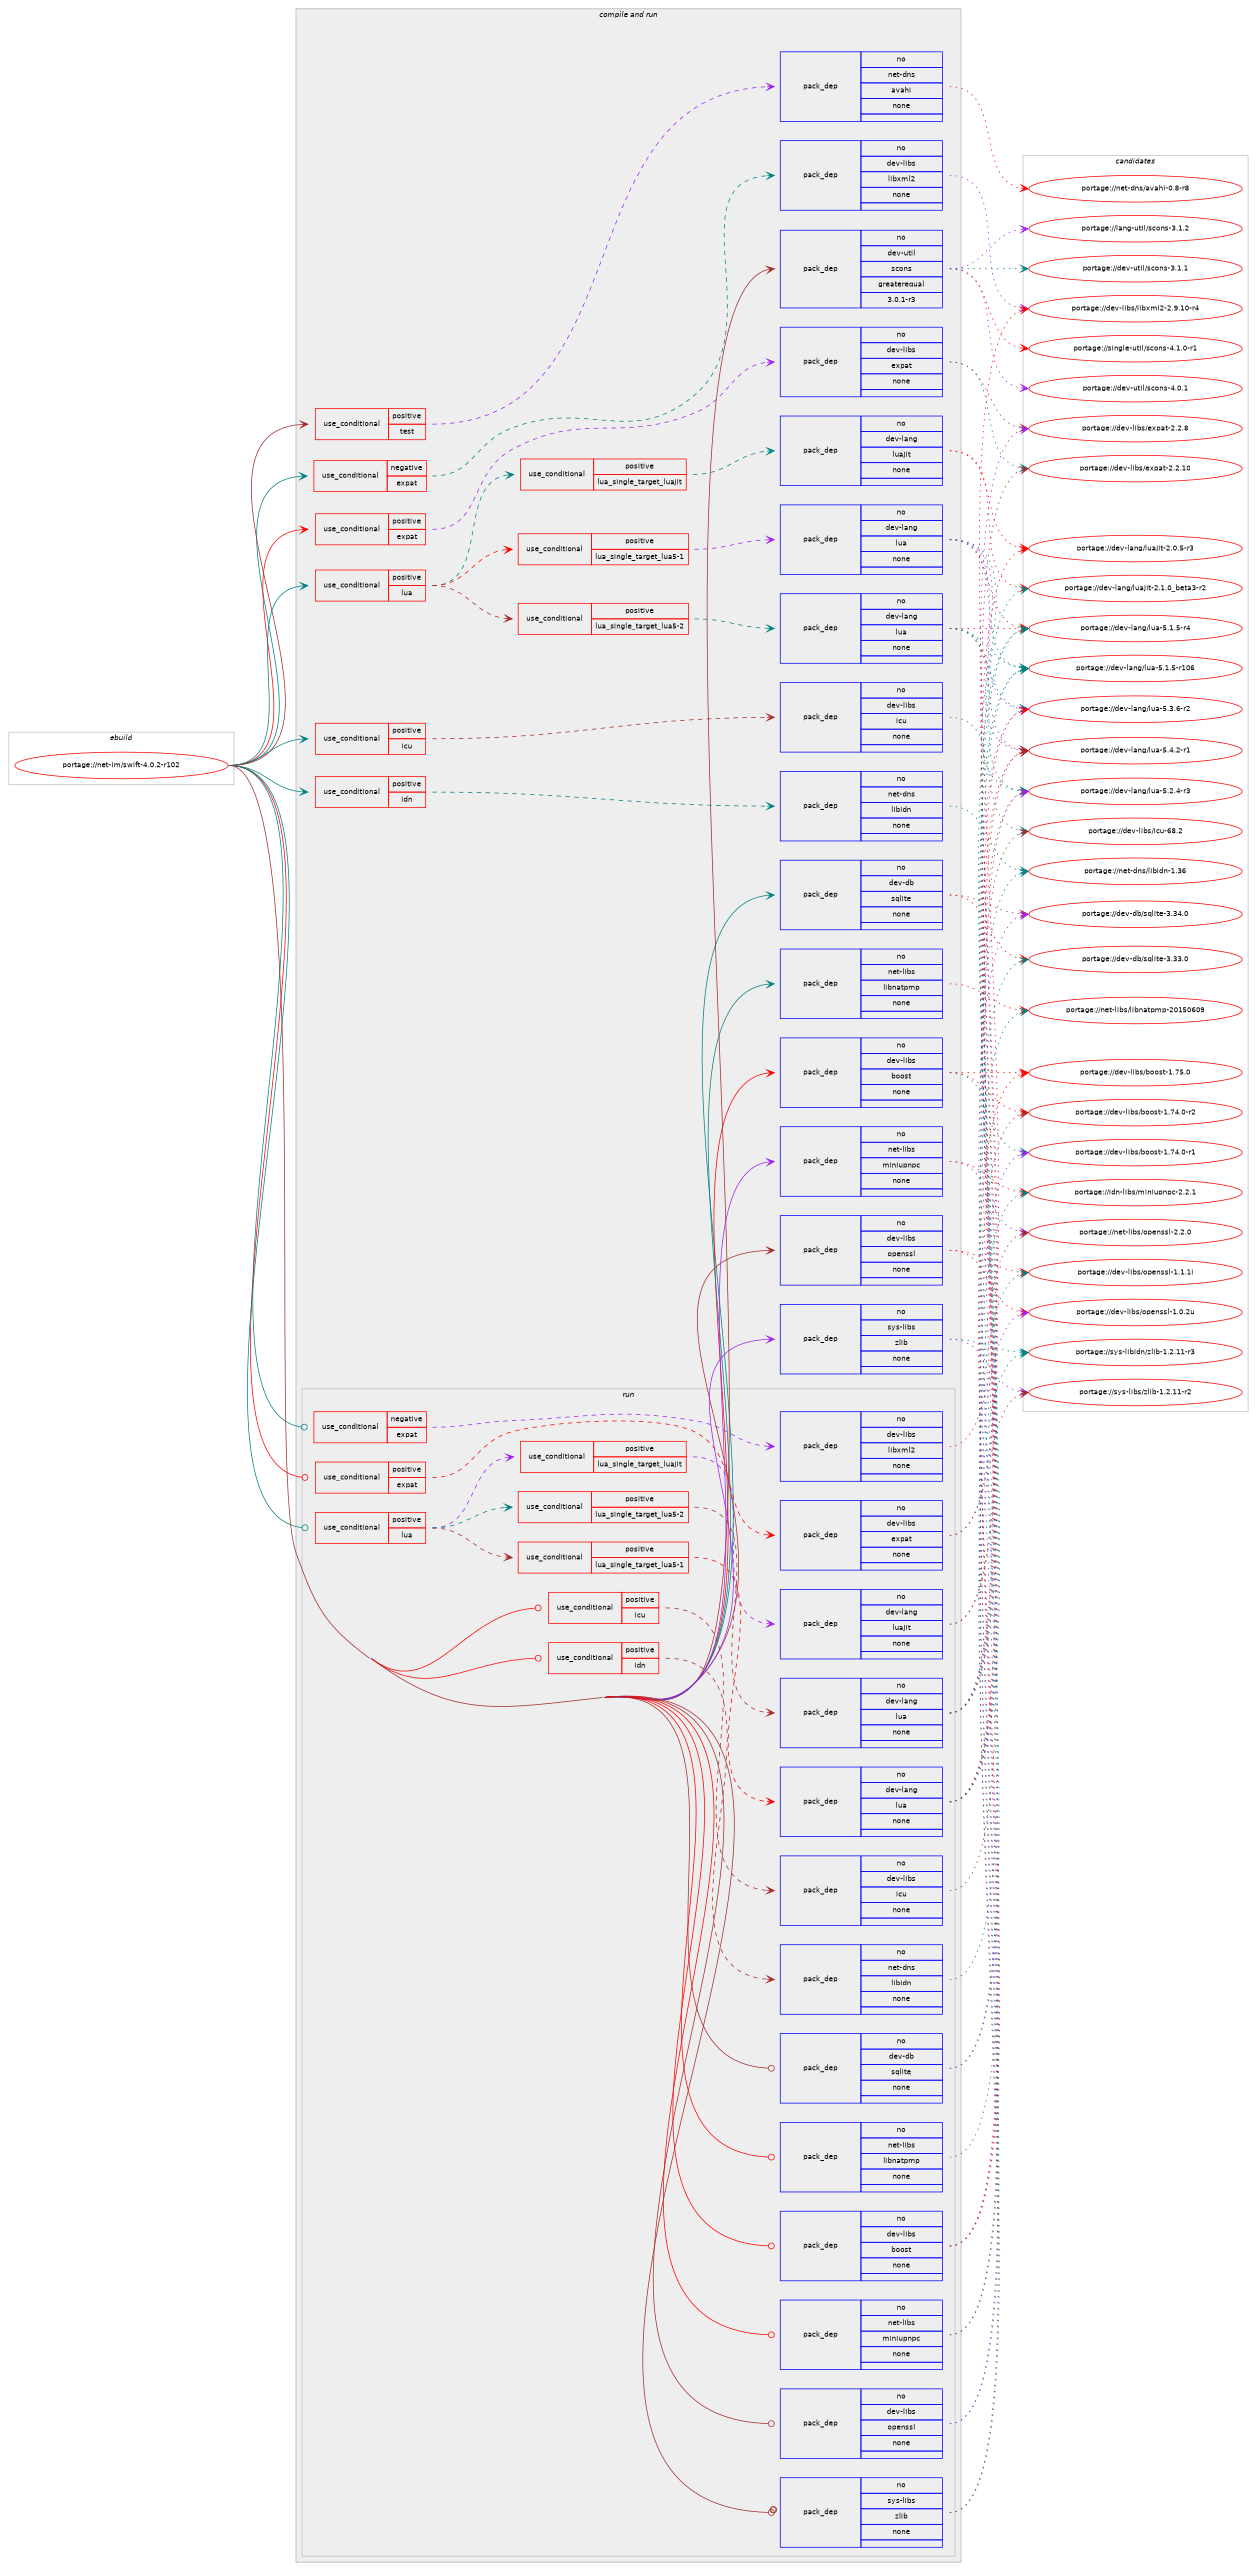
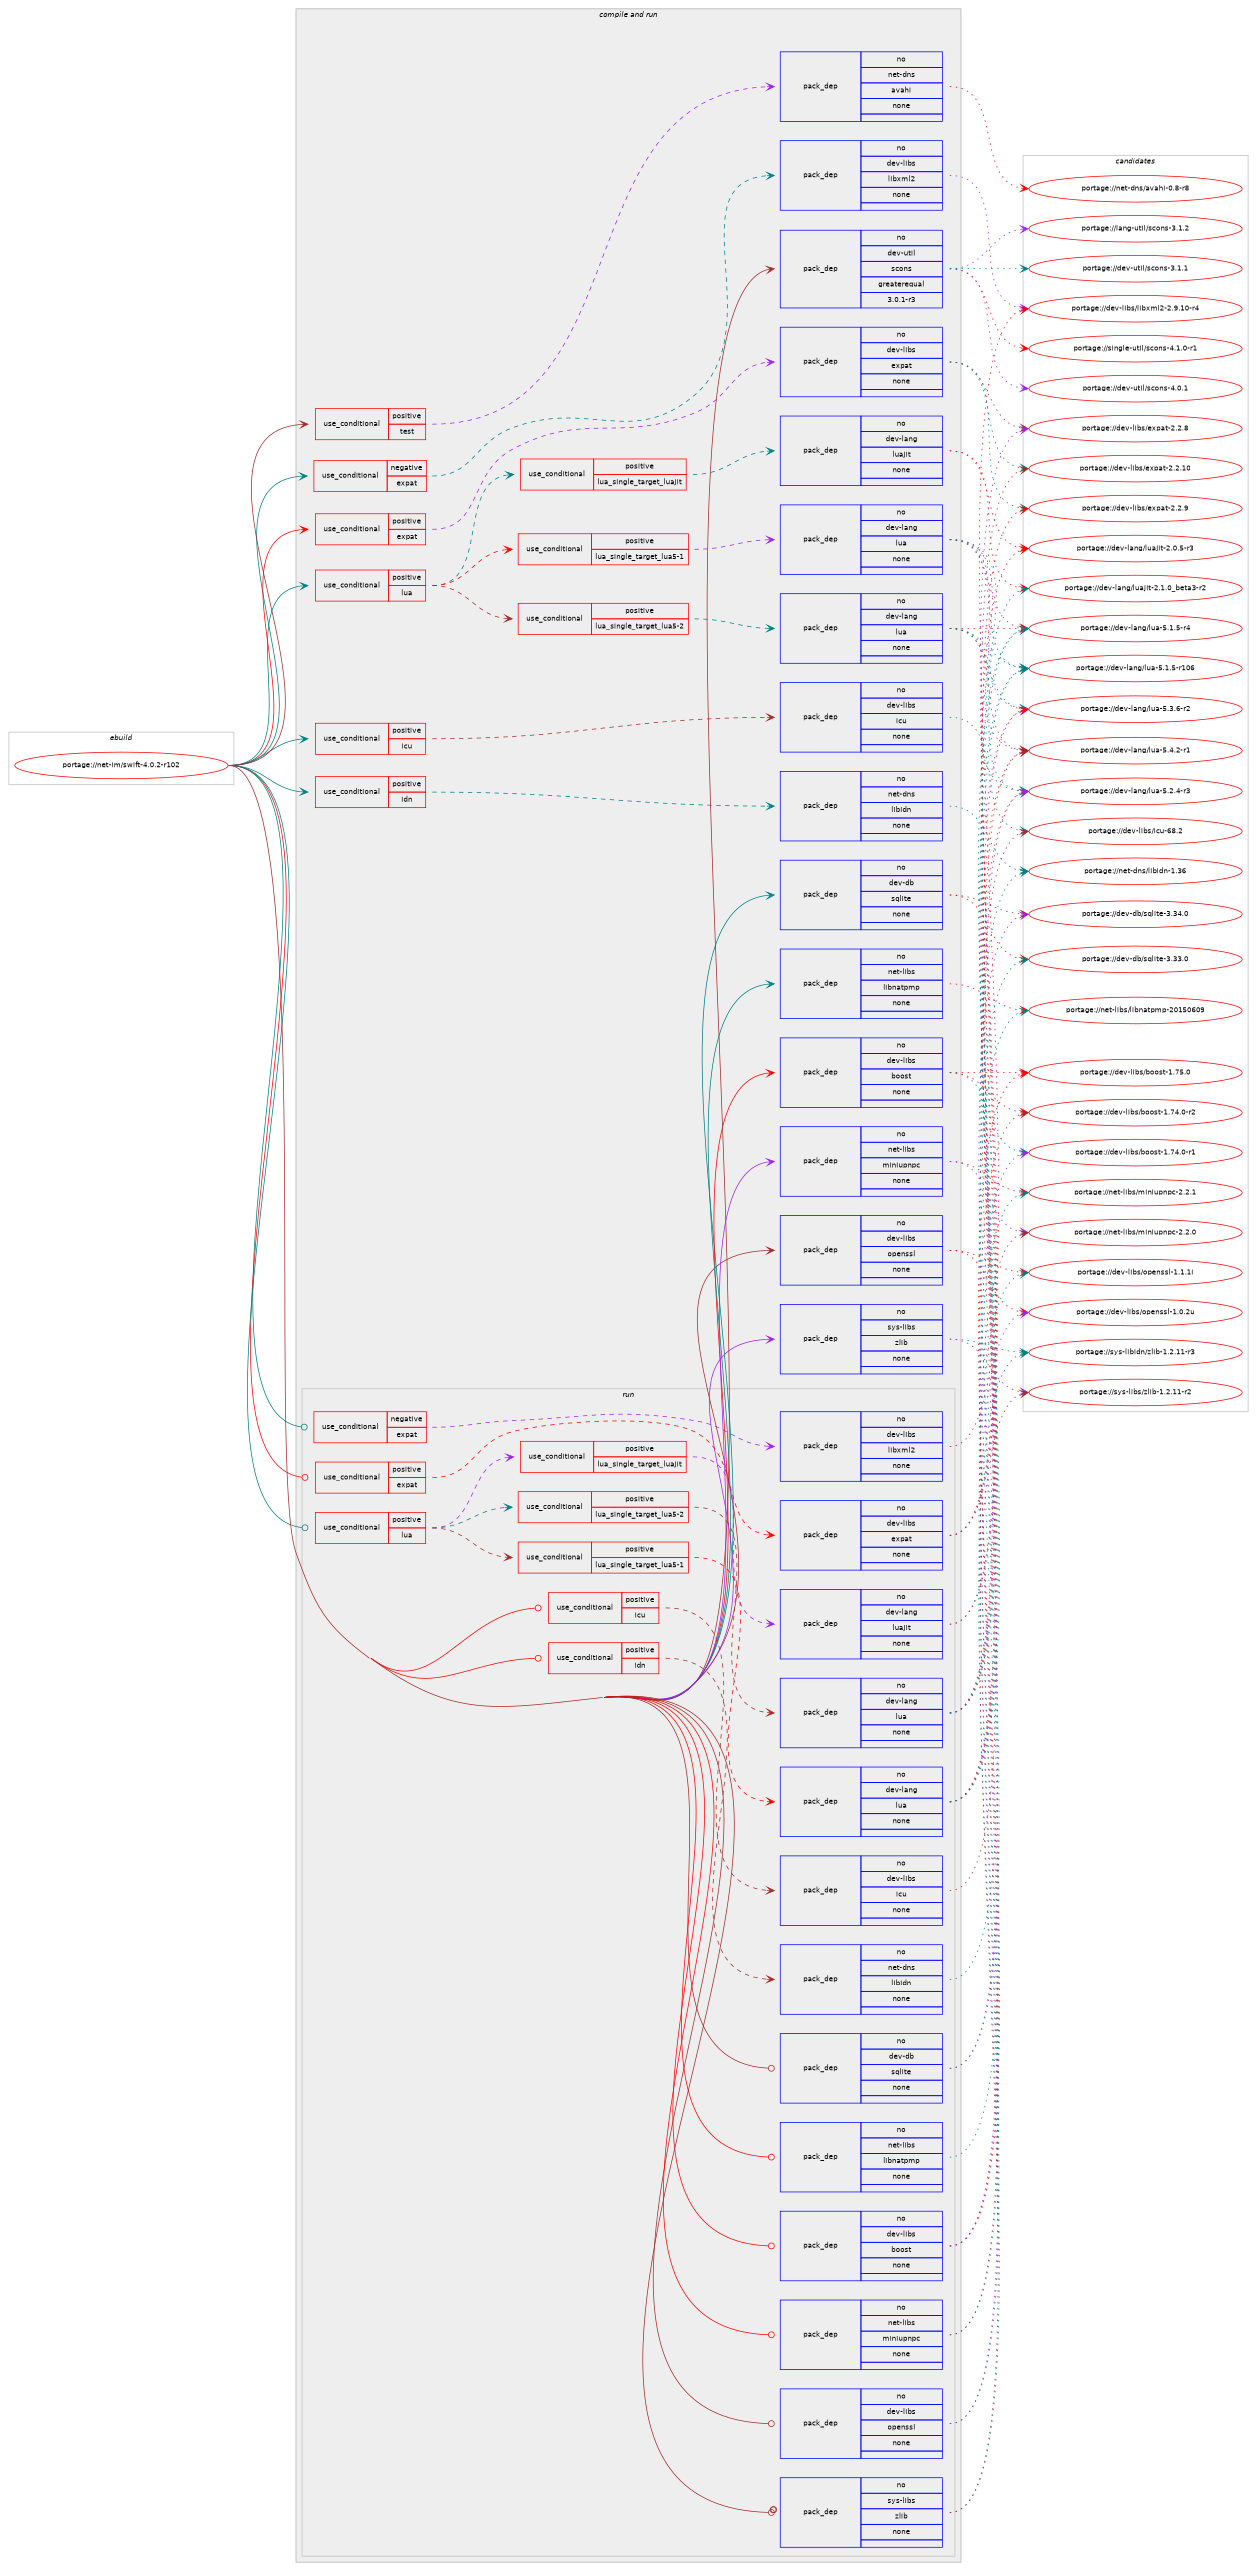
node "portage://dev-libs/expat-2.2.9": added
node "portage://idn-libs/miniupnpc-2.2.1": label "portage://idn-libs/miniupnpc-2.2.1" -> "portage://net-libs/miniupnpc-2.2.1"
node "portage://net-libs/openssl-2.2.0": label "portage://net-libs/openssl-2.2.0" -> "portage://net-libs/miniupnpc-2.2.0"
